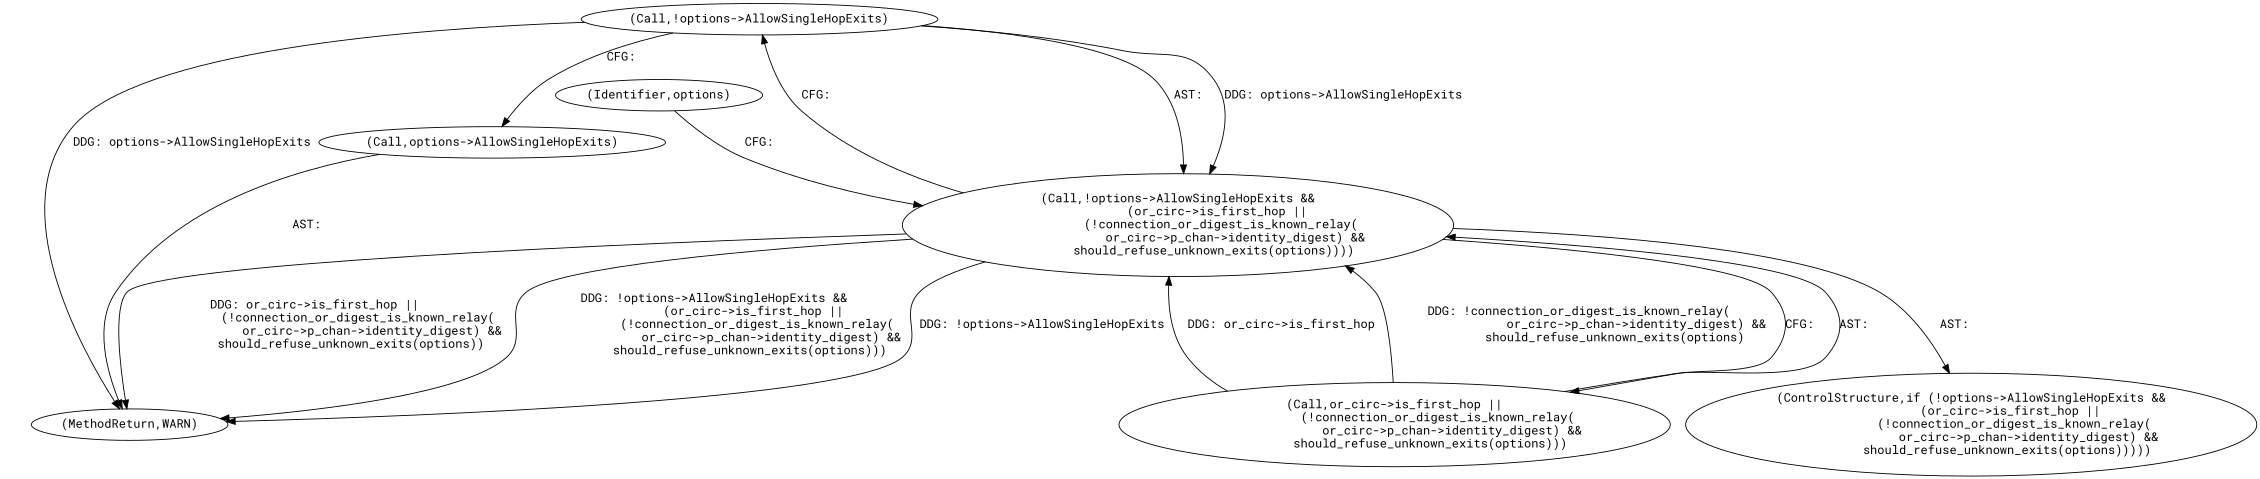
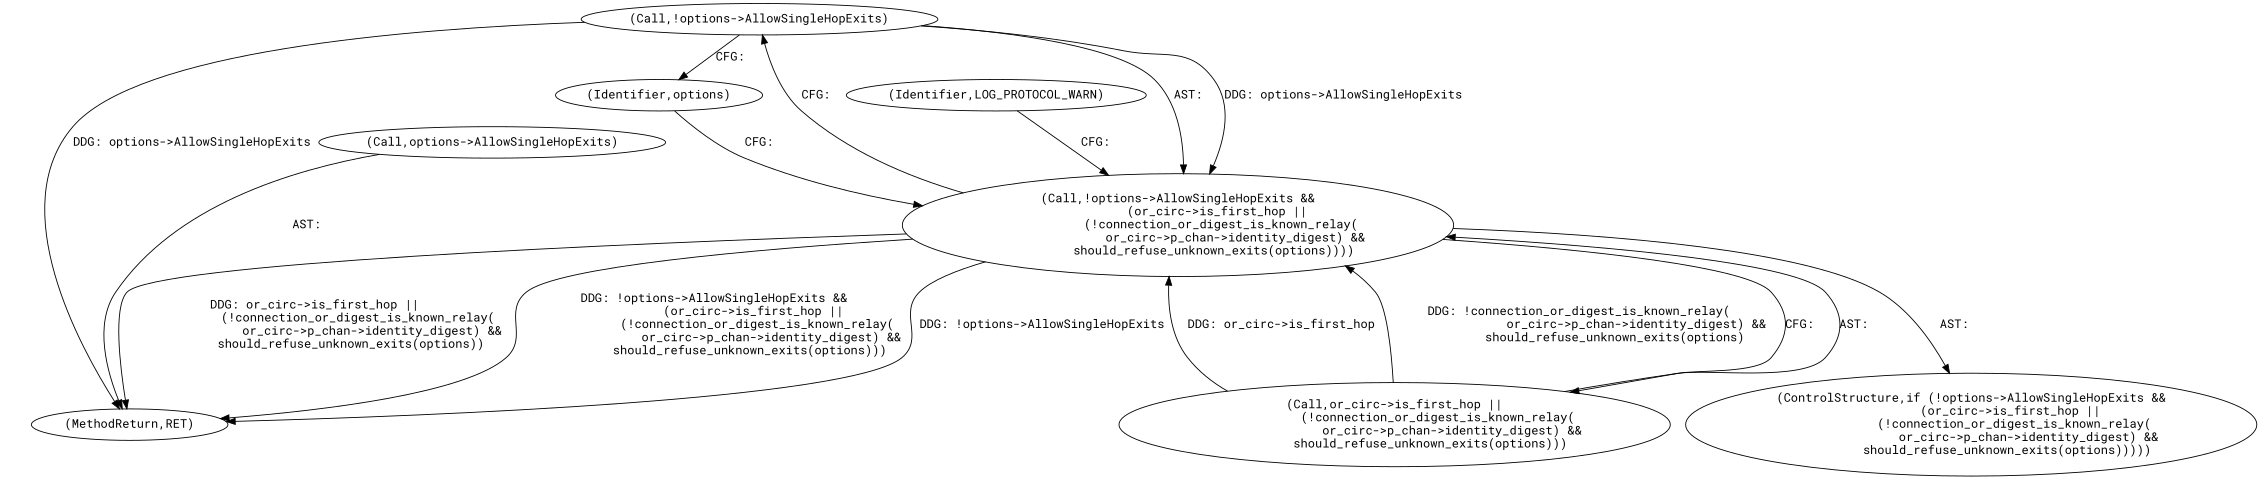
edge "(Call,!options->AllowSingleHopExits)" -> "(Call,options->AllowSingleHopExits)": now "(Call,!options->AllowSingleHopExits)" -> "(Identifier,options)"
node "(Identifier,LOG_PROTOCOL_WARN)": added
node "(MethodReturn,WARN)": label "(MethodReturn,WARN)" -> "(MethodReturn,RET)"
